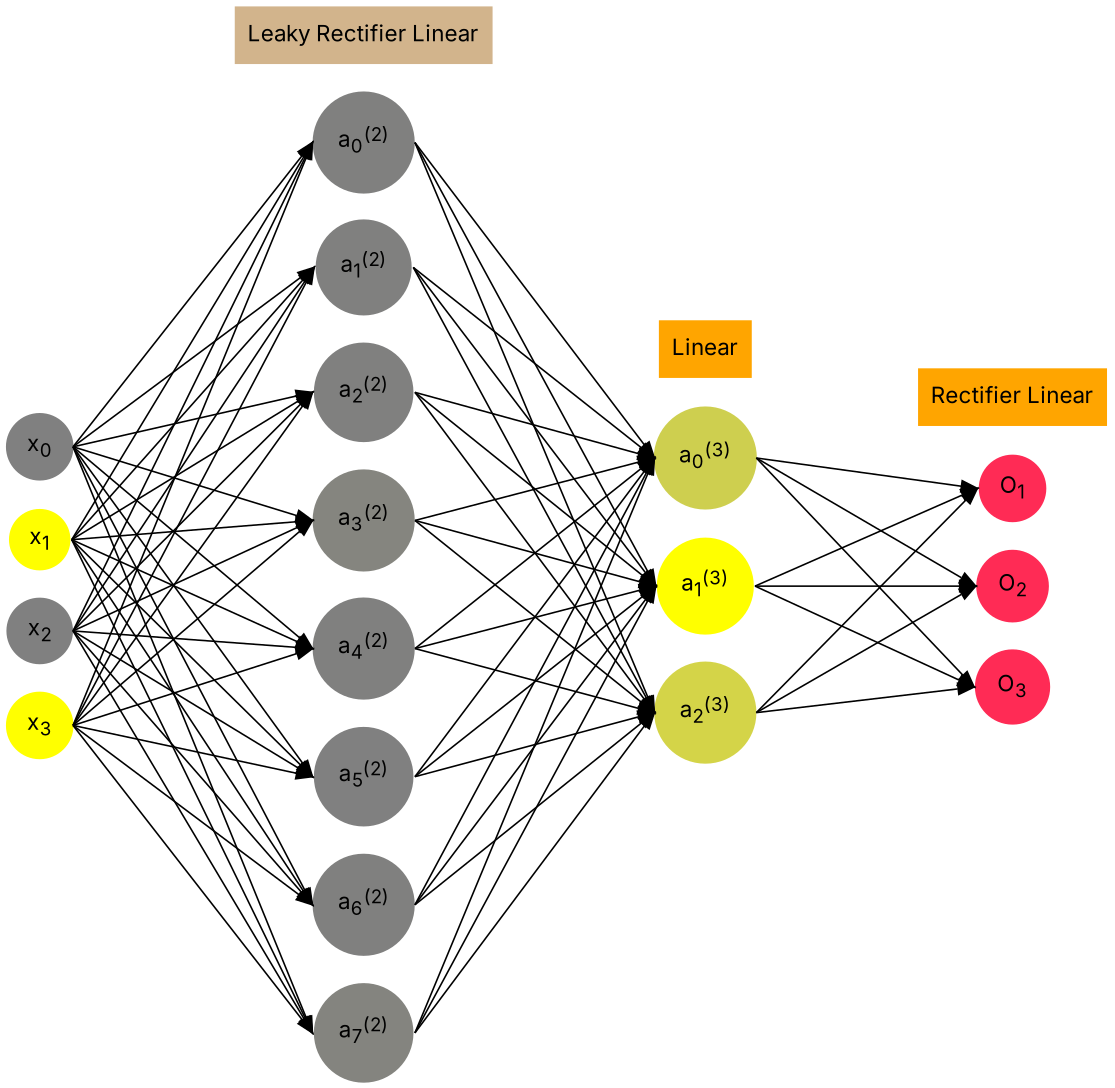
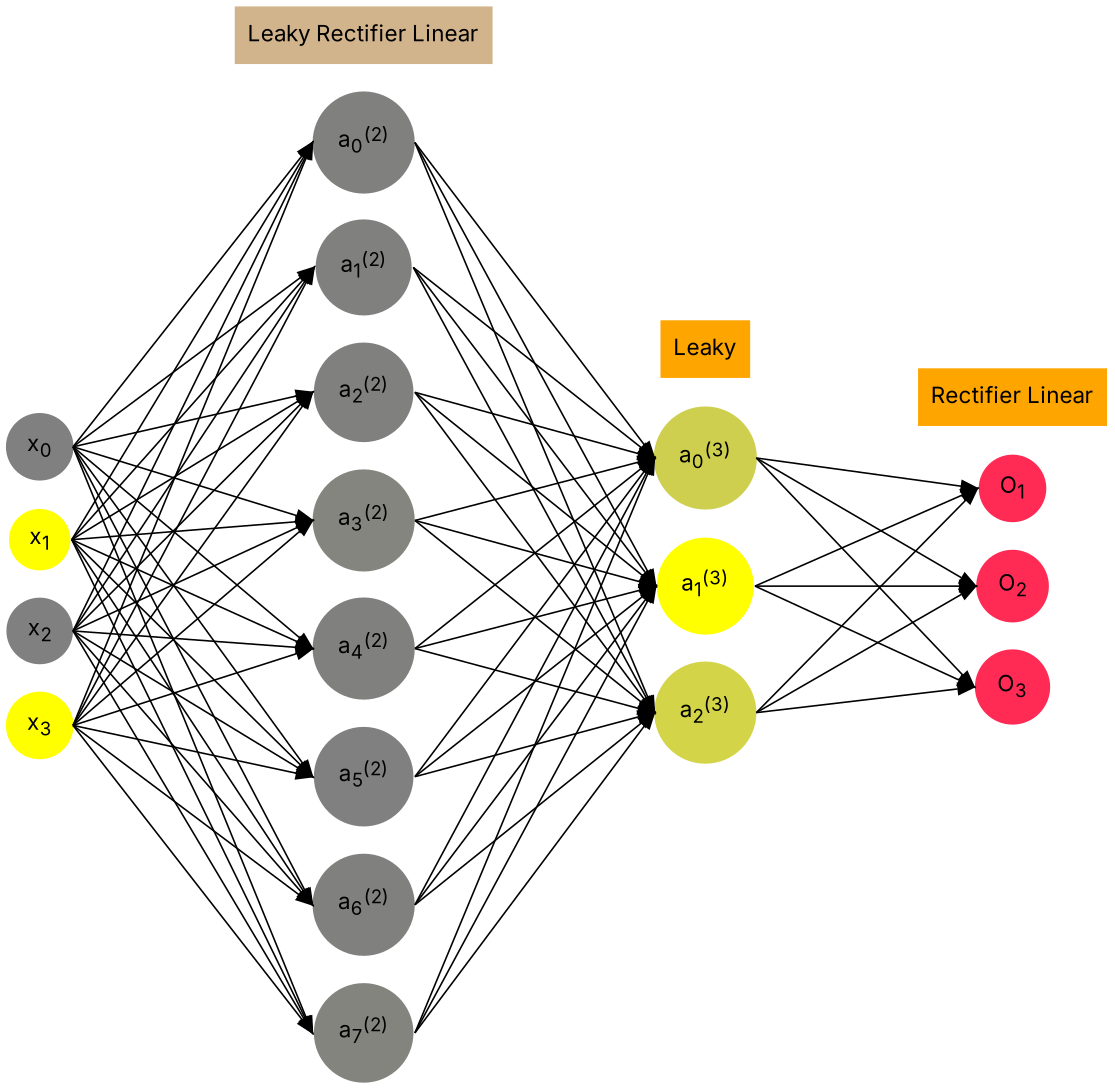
node "Linear": label "Linear" -> "Leaky"
